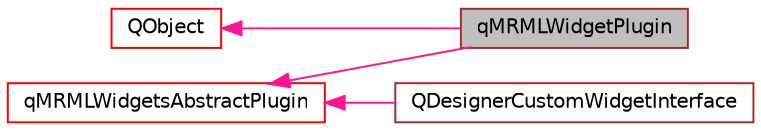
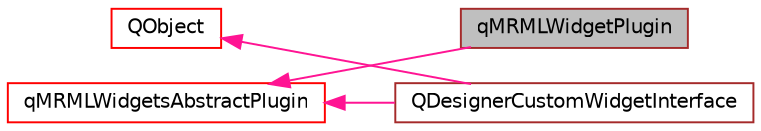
edge "qMRMLWidgetPlugin" -> "QObject": now "QDesignerCustomWidgetInterface" -> "QObject"
